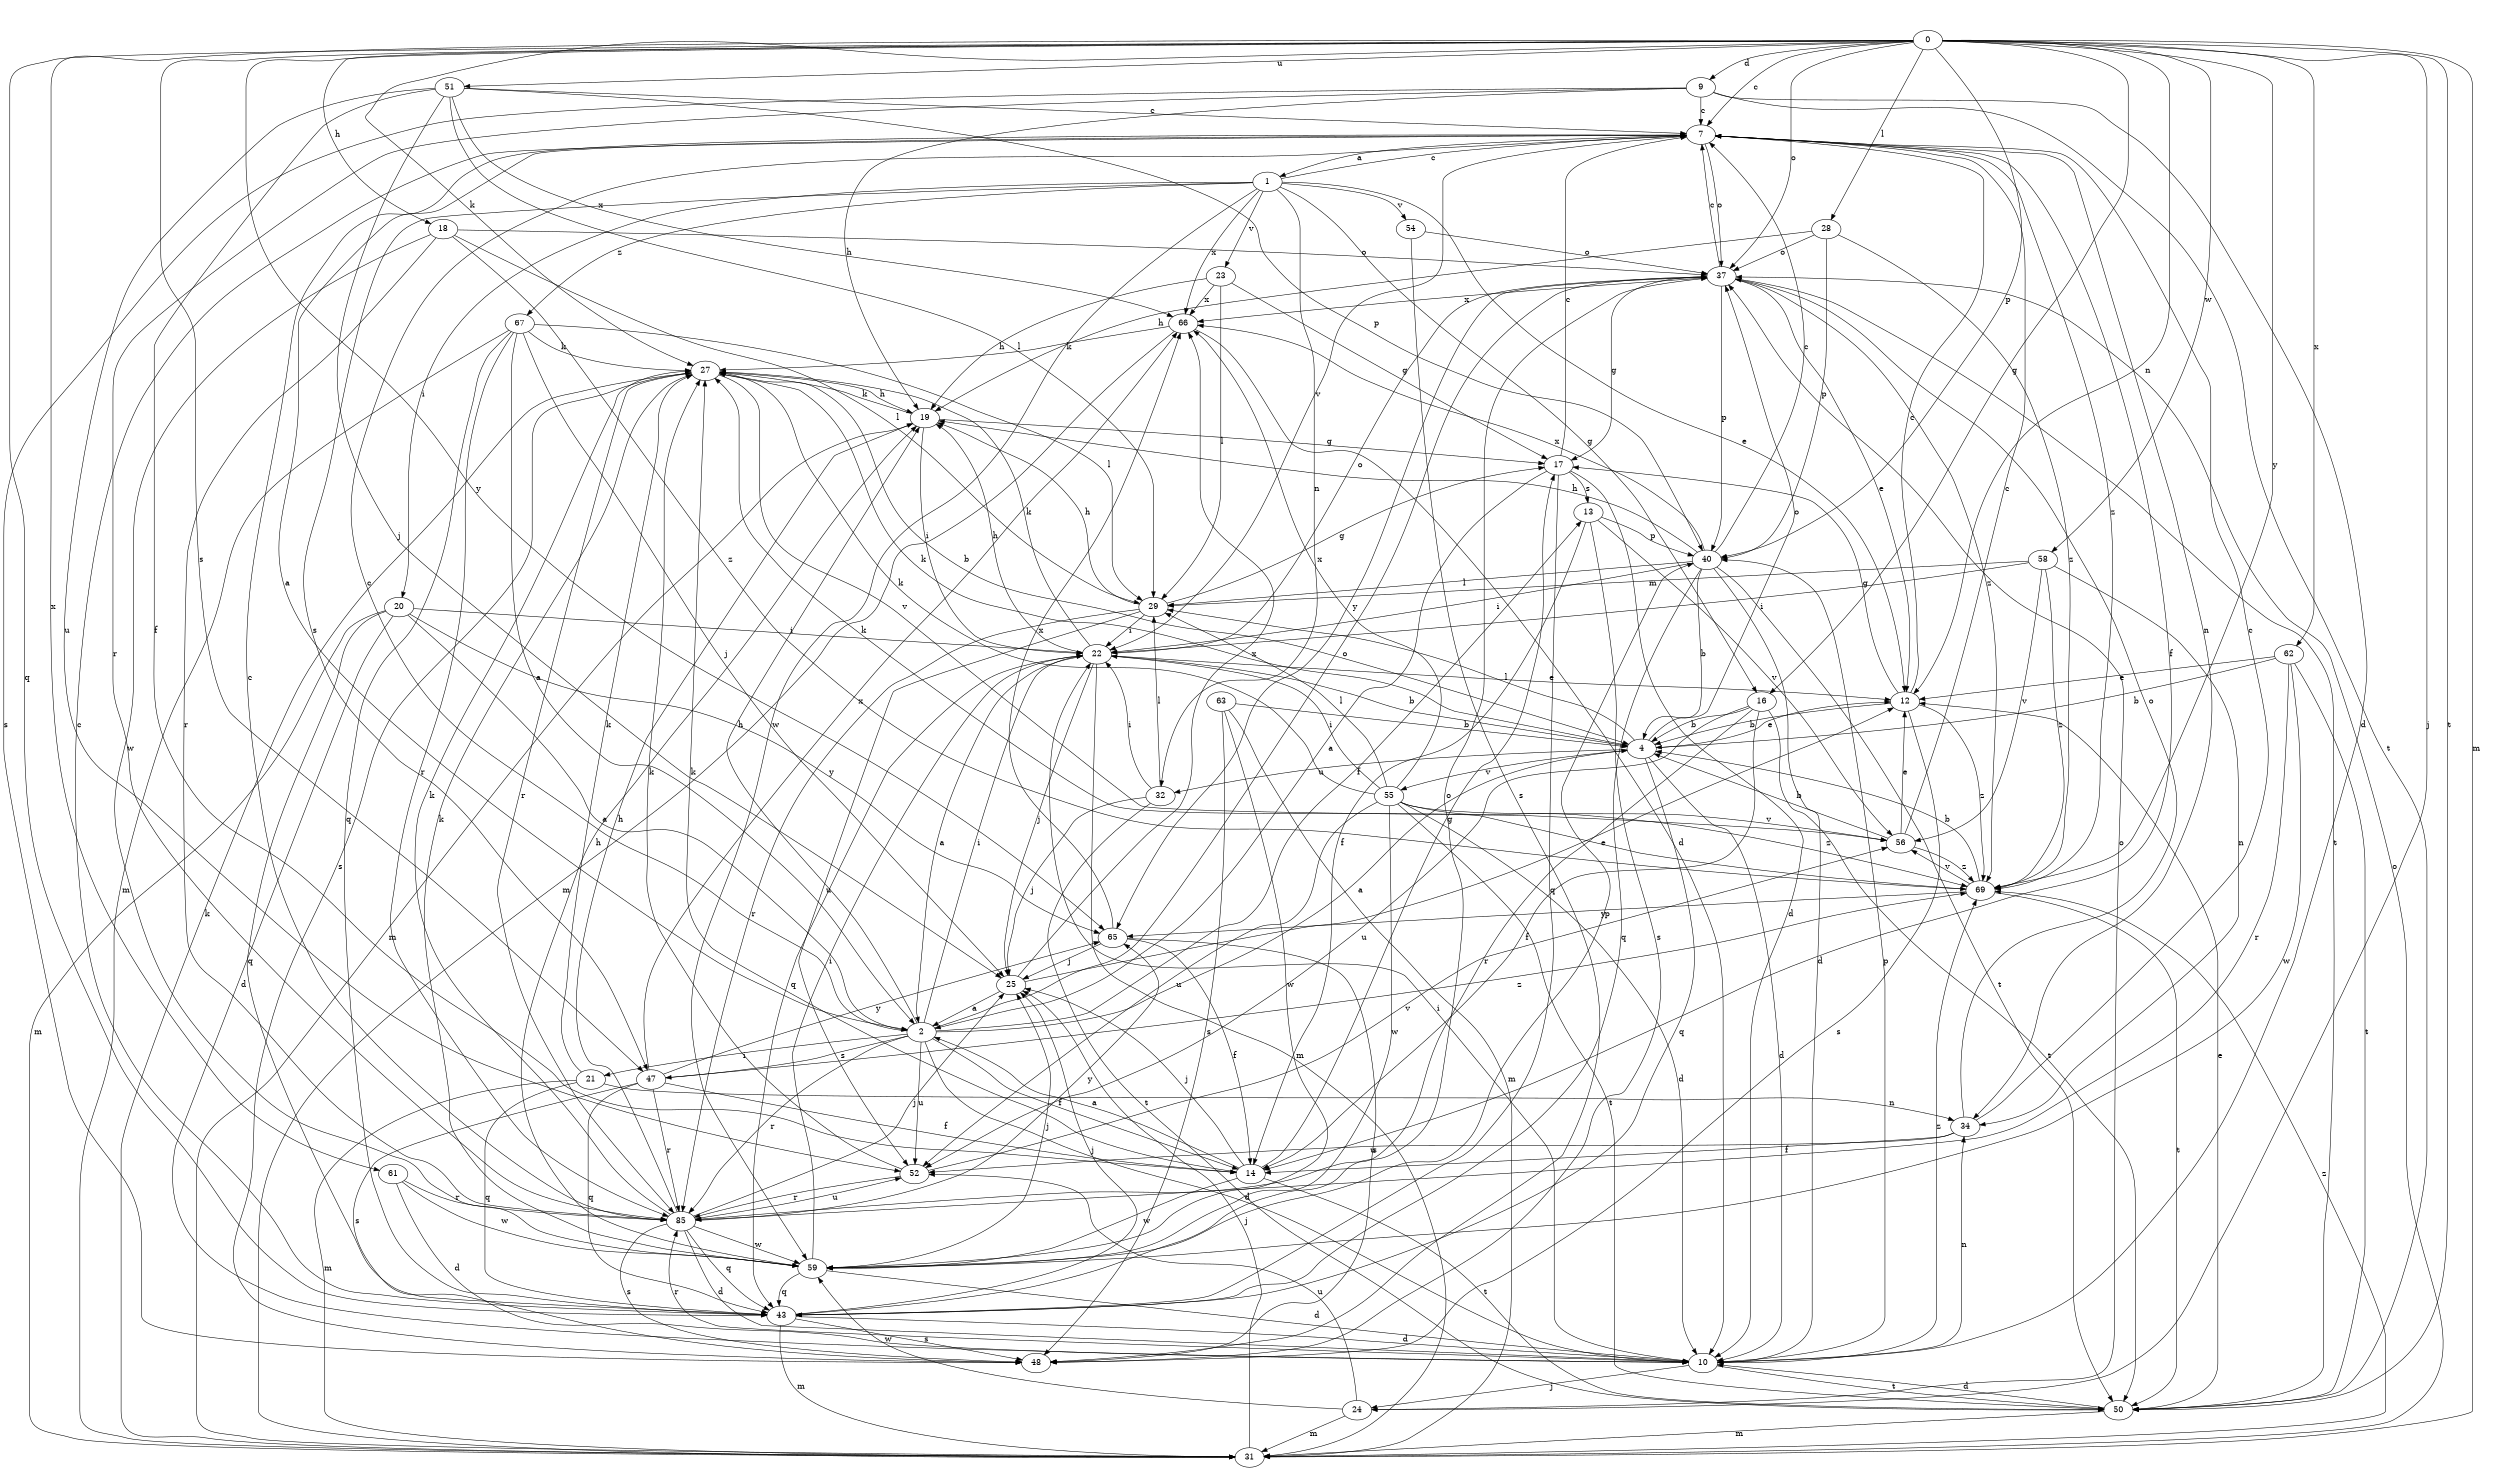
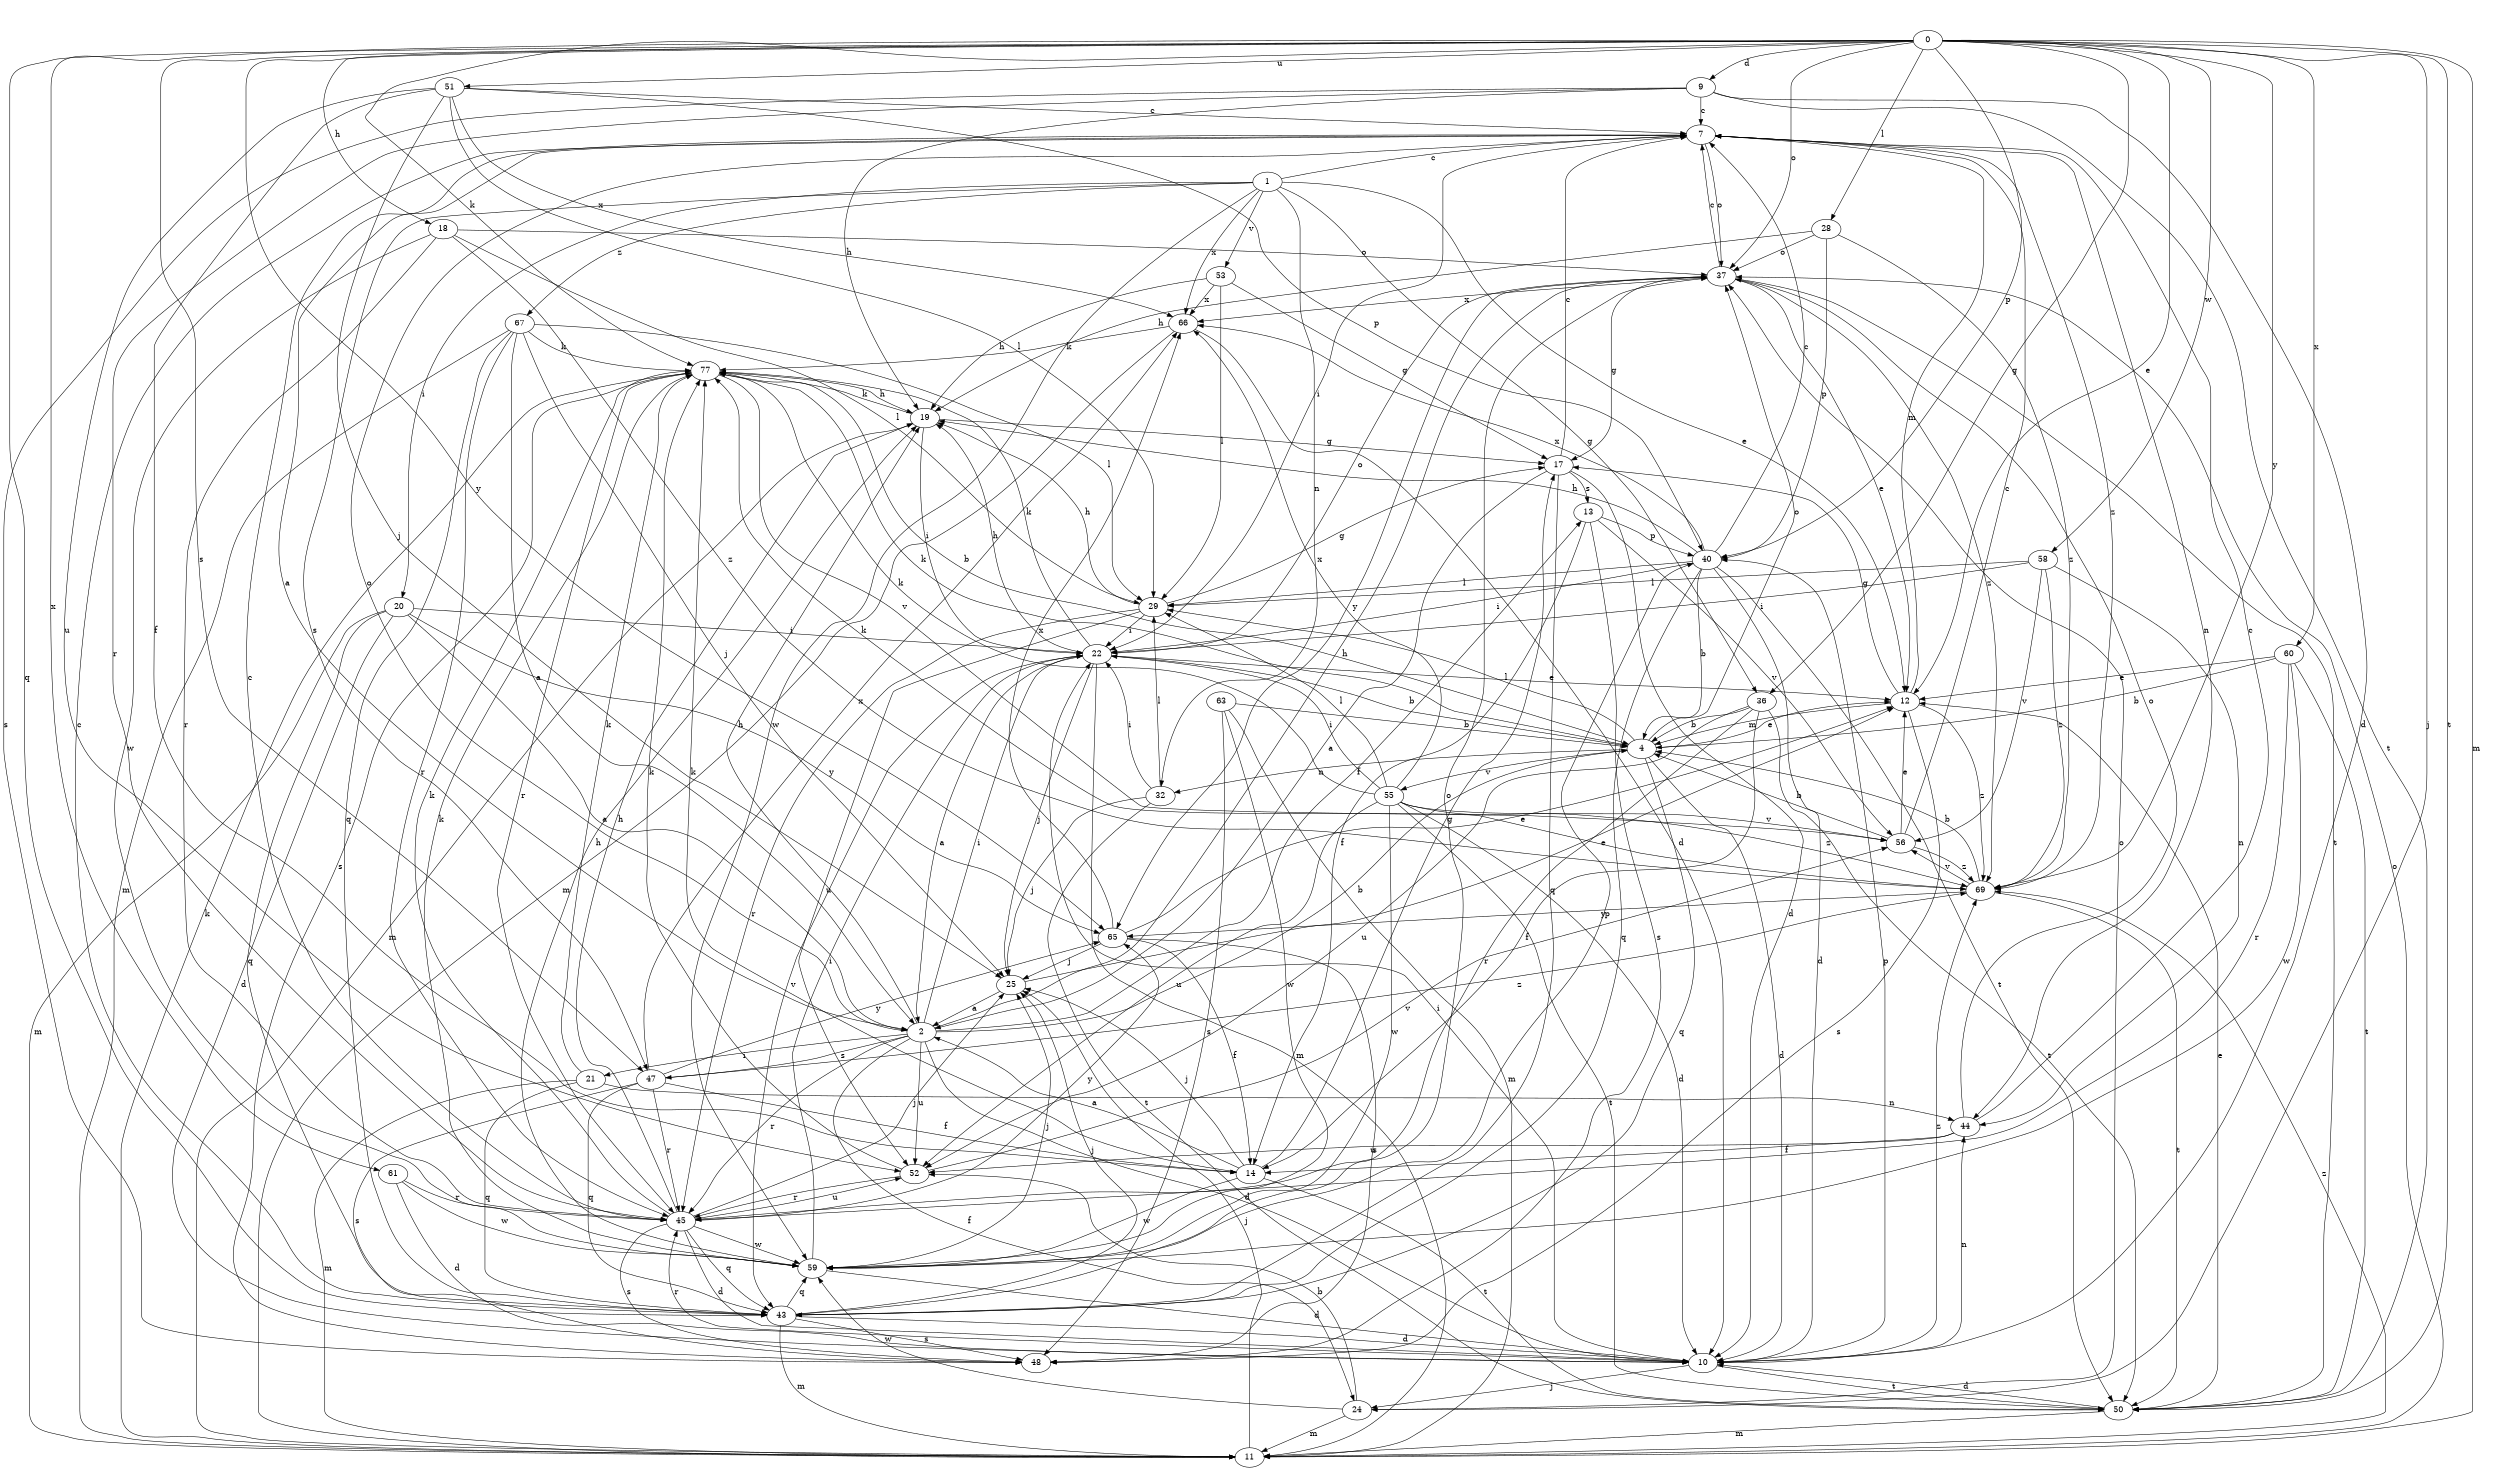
edge "0" -> "7": removed, label "c"
edge "7" -> "1": removed, label "a"
node "54": removed
node "23": label "23" -> "53"
node "27": label "27" -> "77"
edge "0" -> "12": label "n" -> "e"
edge "7" -> "22": label "v" -> "i"
edge "37" -> "40": removed, label "p"
edge "12" -> "7": label "c" -> "m"
edge "2" -> "7": label "c" -> "o"
edge "58" -> "29": label "m" -> "l"
edge "2" -> "37": label "o" -> "h"
node "62": label "62" -> "60"
edge "25" -> "66": removed, label "x"
node "16": label "16" -> "36"
edge "12" -> "4": label "b" -> "m"
edge "4" -> "32": label "u" -> "n"
edge "7" -> "14": removed, label "f"
edge "65" -> "12": added, label "e"
edge "2" -> "4": label "a" -> "b"
edge "22" -> "43": label "q" -> "v"
edge "2" -> "14": now "2" -> "24"
node "34": label "34" -> "44"
node "85": label "85" -> "45"
edge "59" -> "43": reversed
edge "24" -> "52": label "u" -> "b"
node "31": label "31" -> "11"
